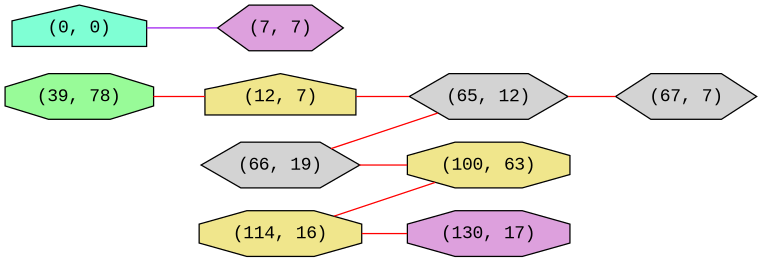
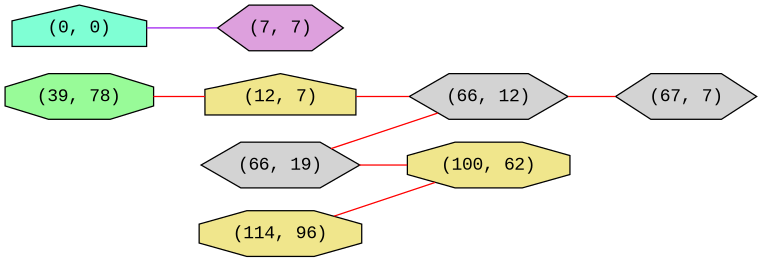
node "(65, 12)": label "(65, 12)" -> "(66, 12)"
node "(100, 63)": label "(100, 63)" -> "(100, 62)"
node "(114, 16)": label "(114, 16)" -> "(114, 96)"
node "(130, 17)": removed
